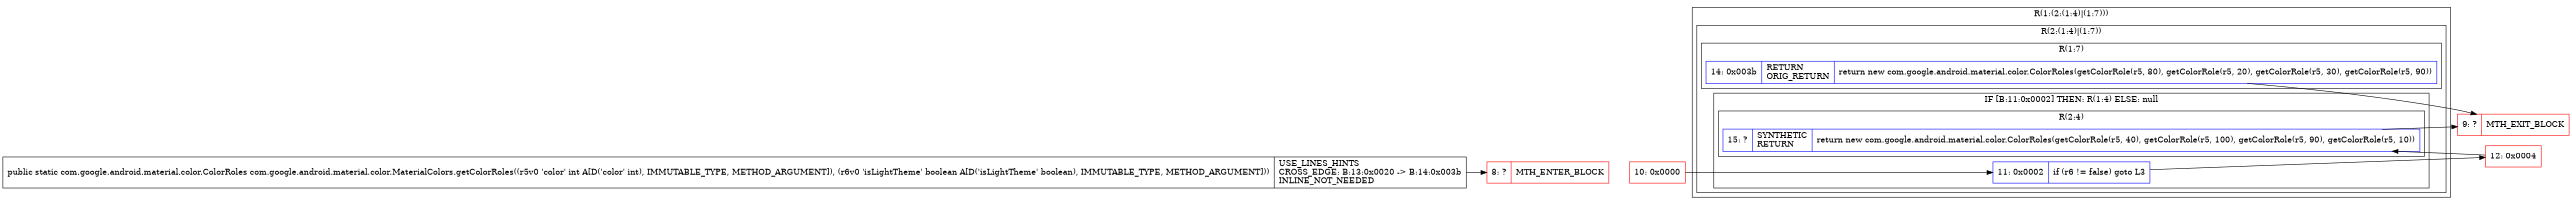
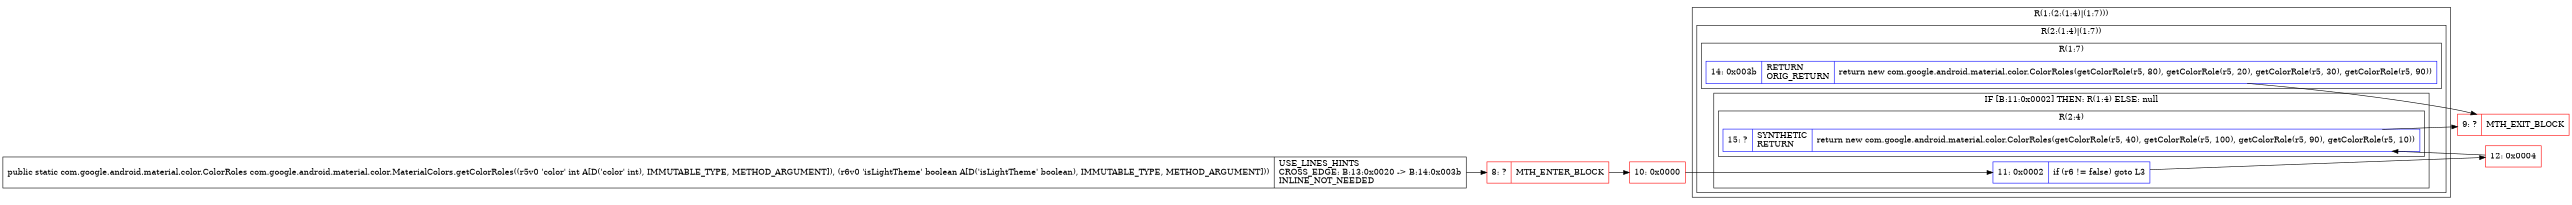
edge "8: ?" -> "10: 0x0000": added
